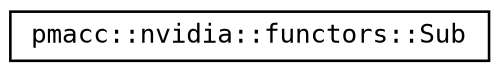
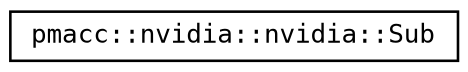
node "pmacc::nvidia::functors::Sub": label "pmacc::nvidia::functors::Sub" -> "pmacc::nvidia::nvidia::Sub"
